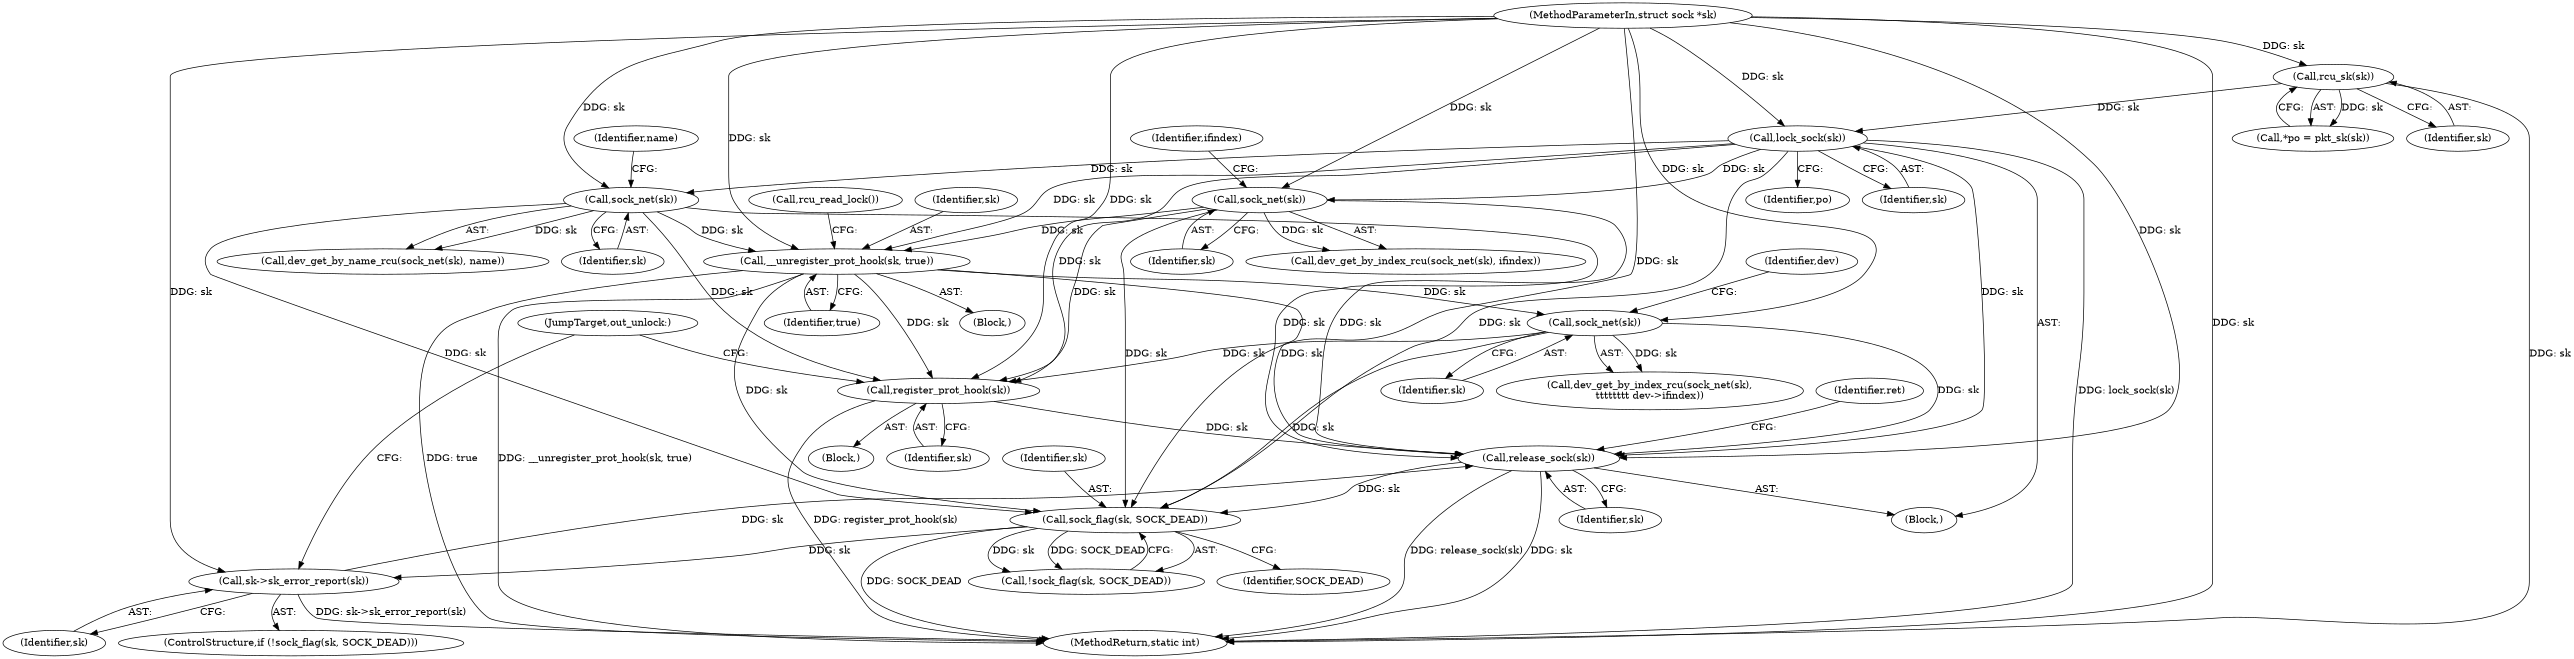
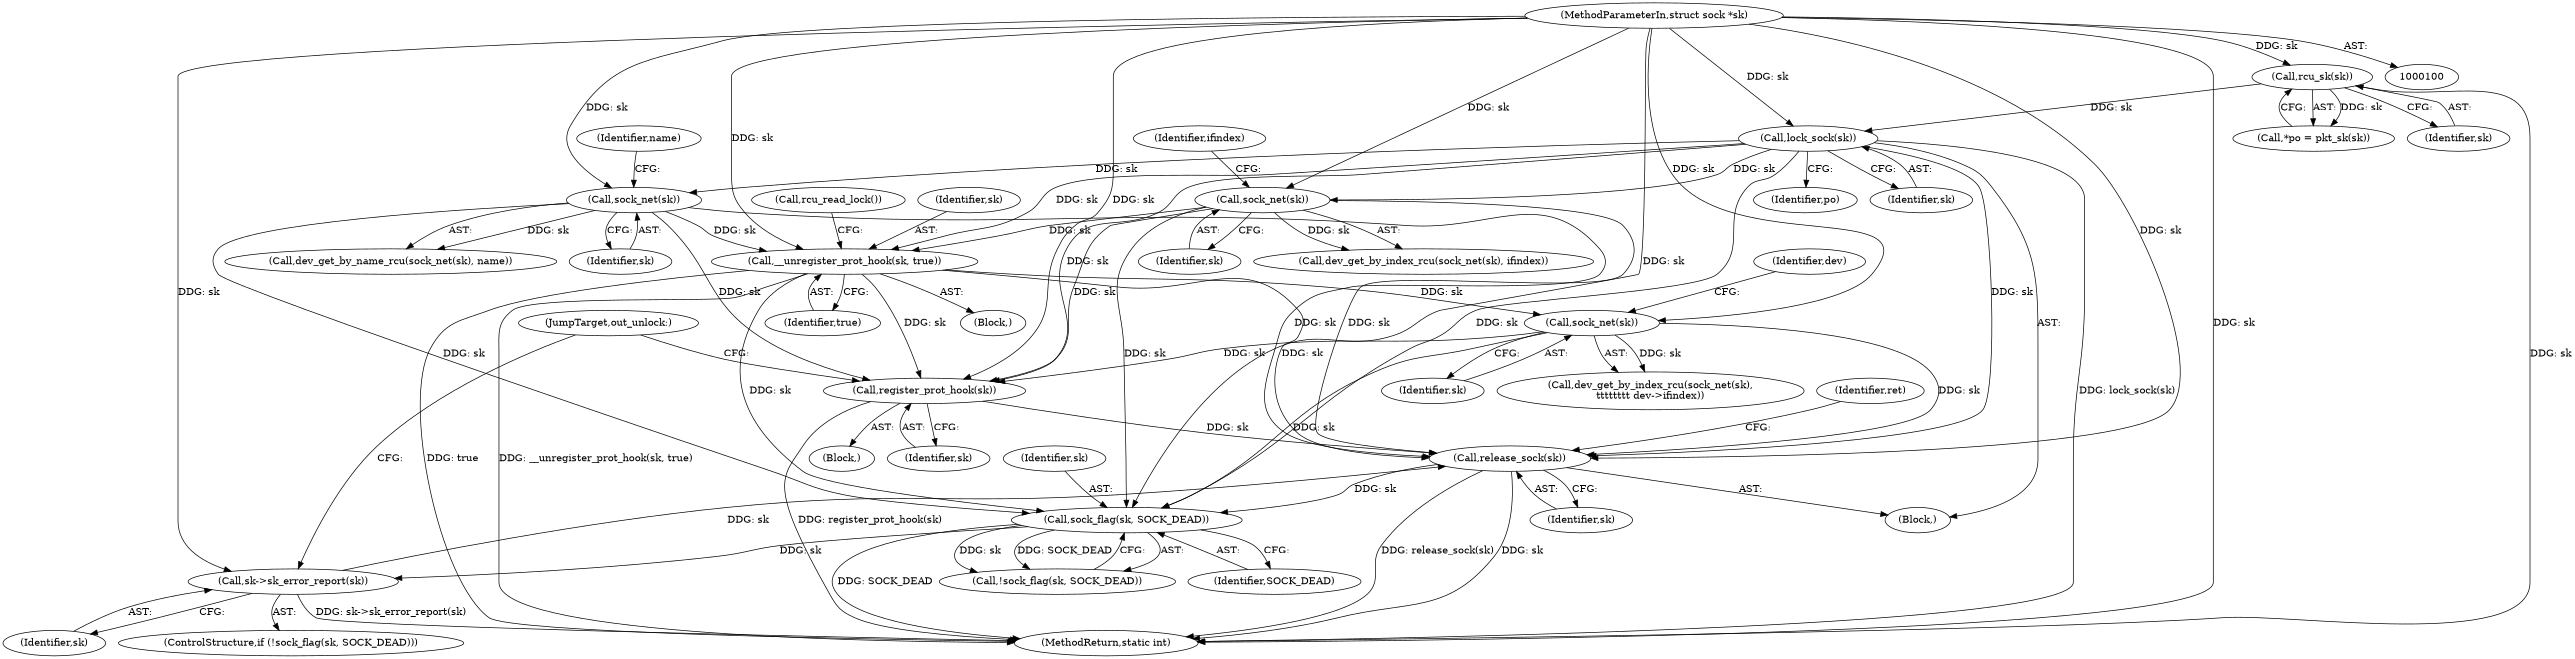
node "1000100": added
edge "(Identifier,SOCK_DEAD)" -> "(Call,sock_flag(sk, SOCK_DEAD))": added, label "AST:"
